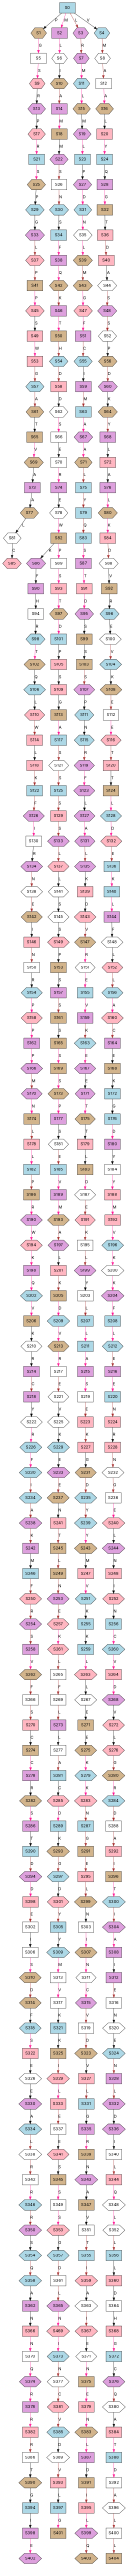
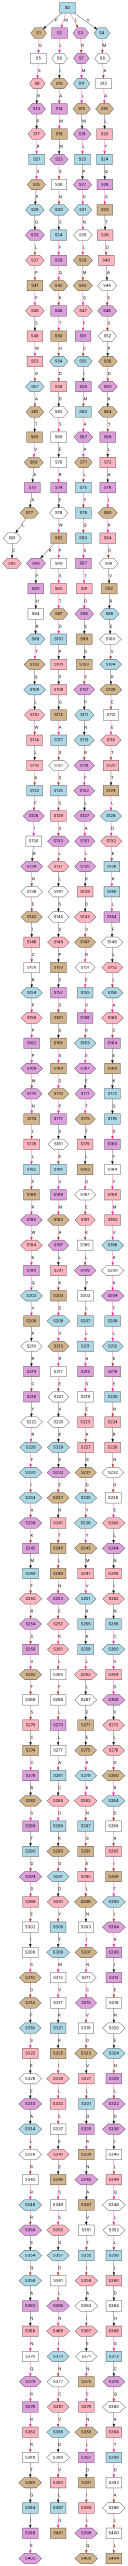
edge "S146" -> "S150": label "N" -> "C"
